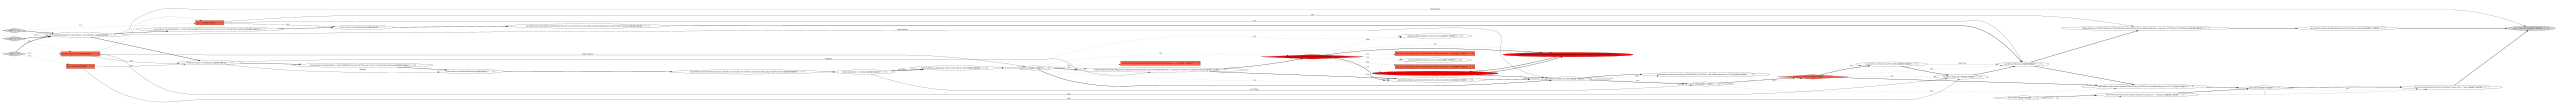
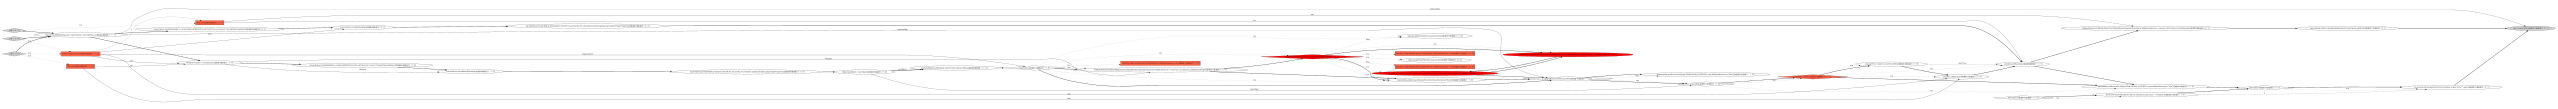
edge "Spec spec@@@2@@@['0', '0', '1']" -> "Preconditions.checkNotNull(spec)@@@6@@@['0', '0', '1']": now "boolean triggerListener@@@2@@@['1', '1', '0']" -> "Preconditions.checkNotNull(spec)@@@6@@@['0', '0', '1']"
